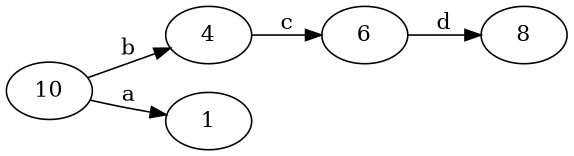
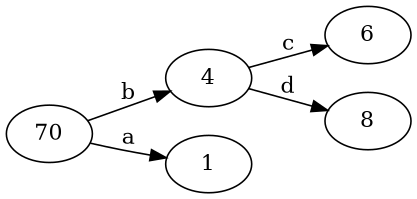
edge "6" -> "8": now "4" -> "8"
node "10": label "10" -> "70"
